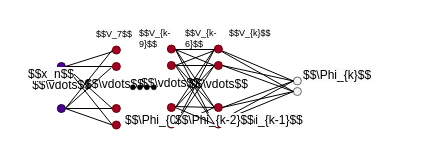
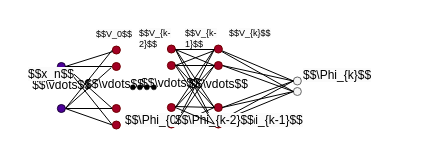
node "$$V_7$$": label "$$V_7$$" -> "$$V_0$$"
node "$$V_{k-9}$$": label "$$V_{k-9}$$" -> "$$V_{k-2}$$"
node "$$V_{k-6}$$": label "$$V_{k-6}$$" -> "$$V_{k-1}$$"
